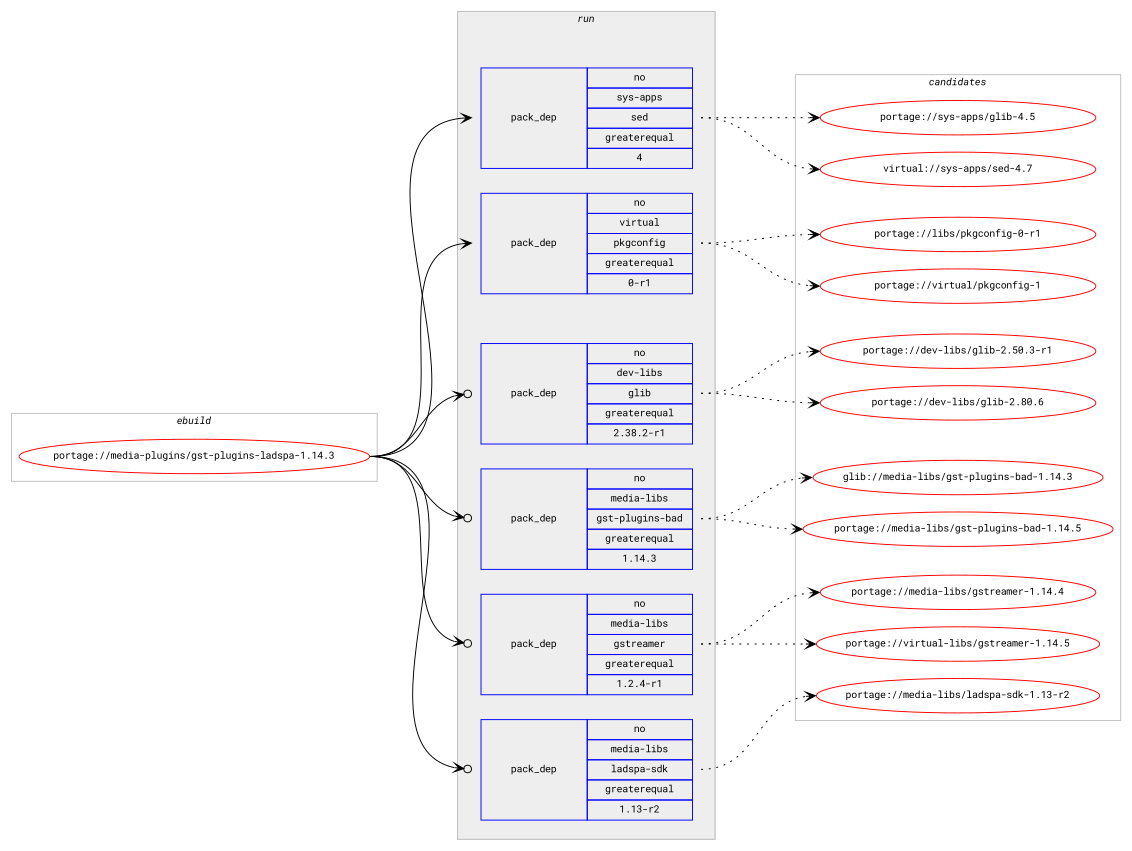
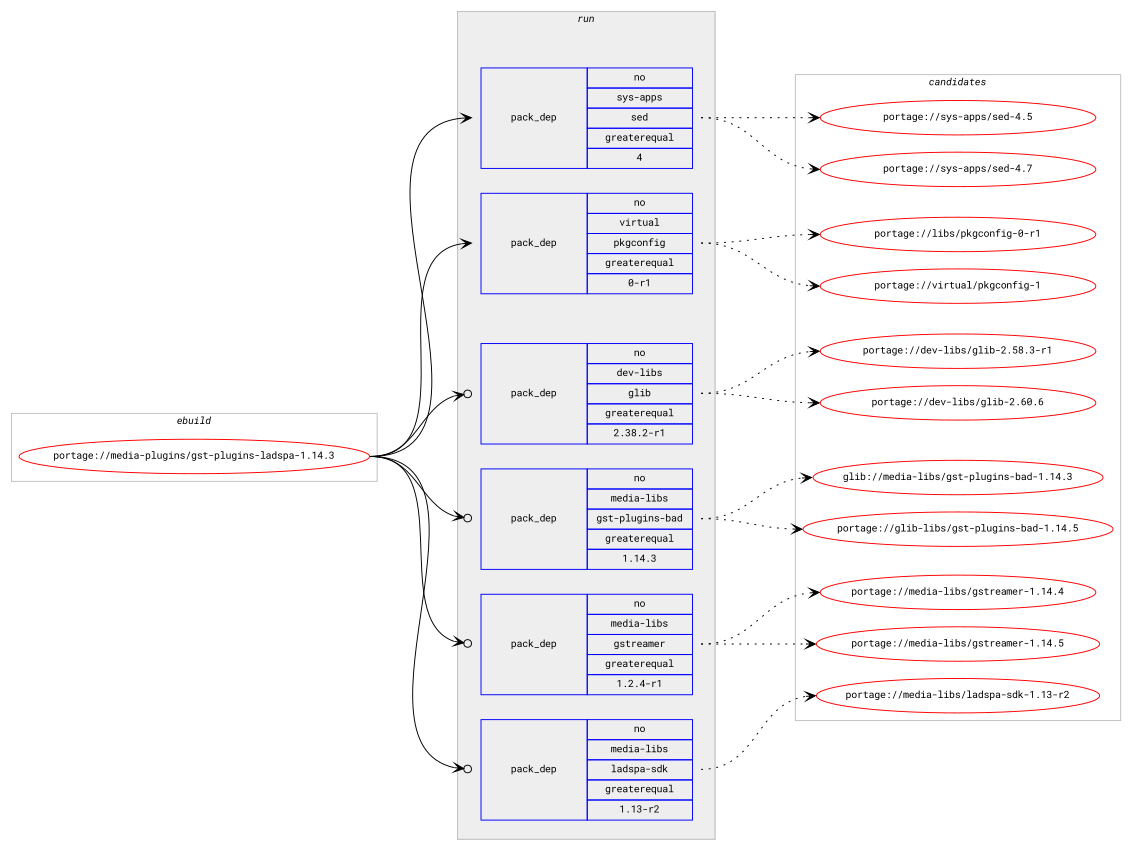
node "portage://sys-apps/glib-4.5": label "portage://sys-apps/glib-4.5" -> "portage://sys-apps/sed-4.5"
node "virtual://sys-apps/sed-4.7": label "virtual://sys-apps/sed-4.7" -> "portage://sys-apps/sed-4.7"
node "portage://dev-libs/glib-2.50.3-r1": label "portage://dev-libs/glib-2.50.3-r1" -> "portage://dev-libs/glib-2.58.3-r1"
node "portage://dev-libs/glib-2.80.6": label "portage://dev-libs/glib-2.80.6" -> "portage://dev-libs/glib-2.60.6"
node "portage://media-libs/gst-plugins-bad-1.14.5": label "portage://media-libs/gst-plugins-bad-1.14.5" -> "portage://glib-libs/gst-plugins-bad-1.14.5"
node "portage://virtual-libs/gstreamer-1.14.5": label "portage://virtual-libs/gstreamer-1.14.5" -> "portage://media-libs/gstreamer-1.14.5"
